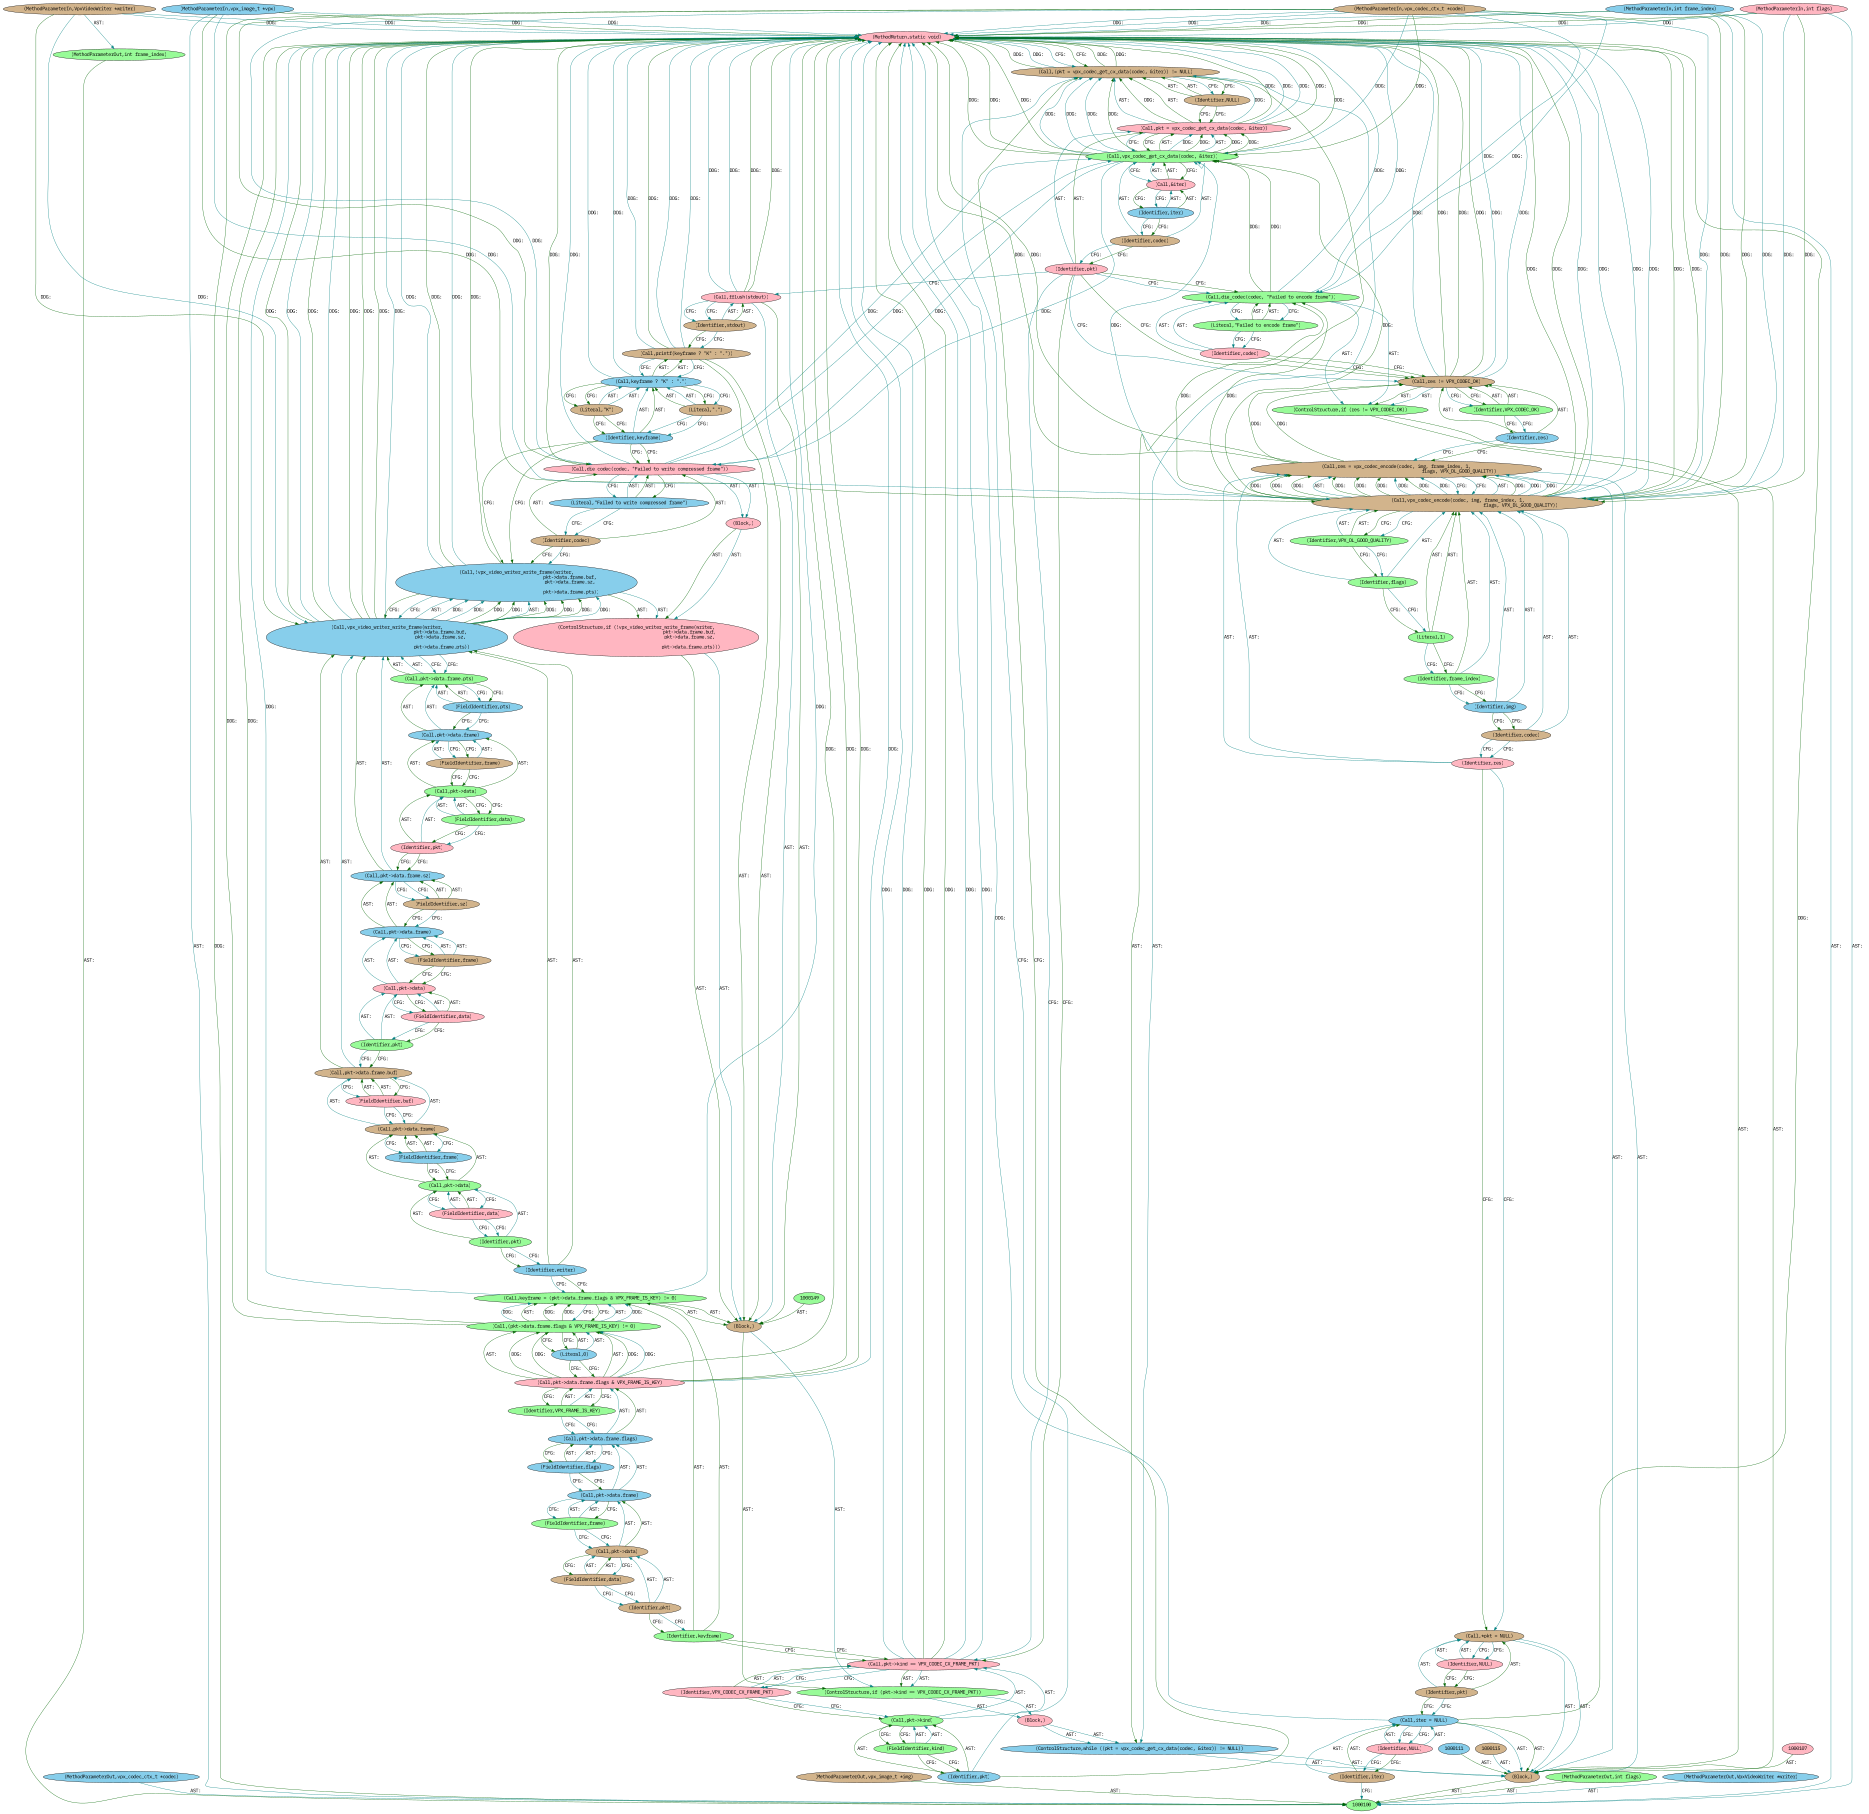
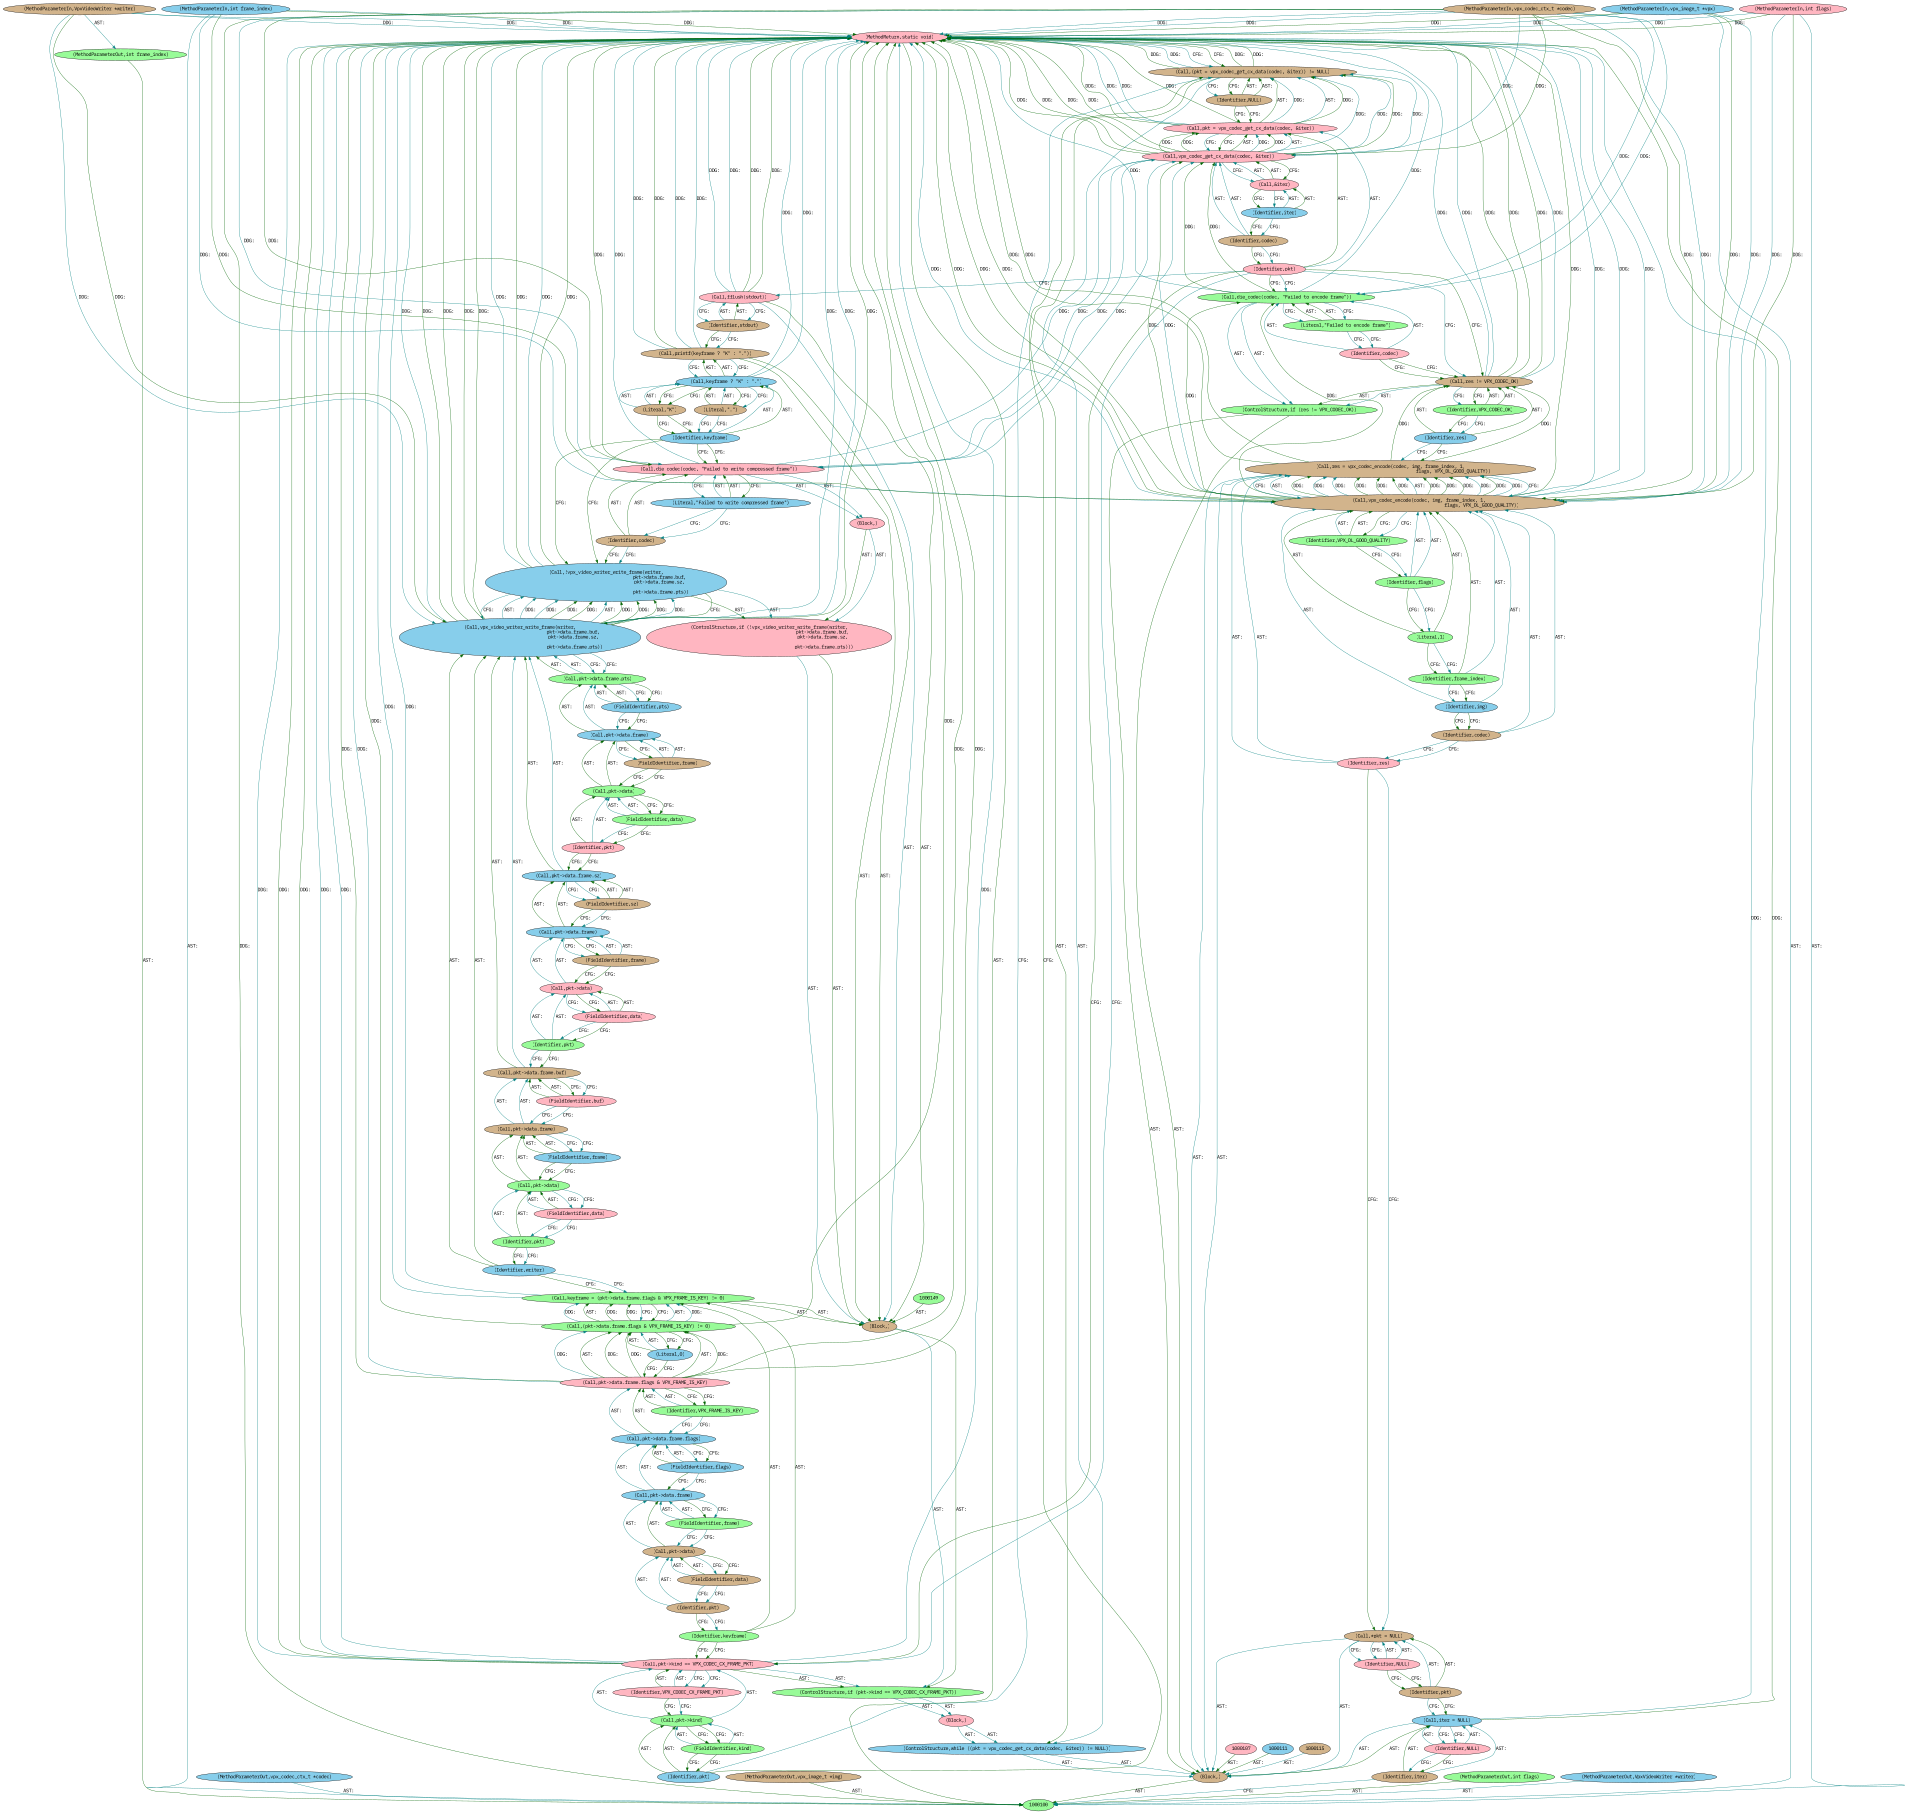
node "(Call,vpx_codec_get_cx_data(codec, &iter))": fillcolor palegreen -> lightpink
edge "(MethodReturn,static void)" -> "1000100": added, label "AST:"
